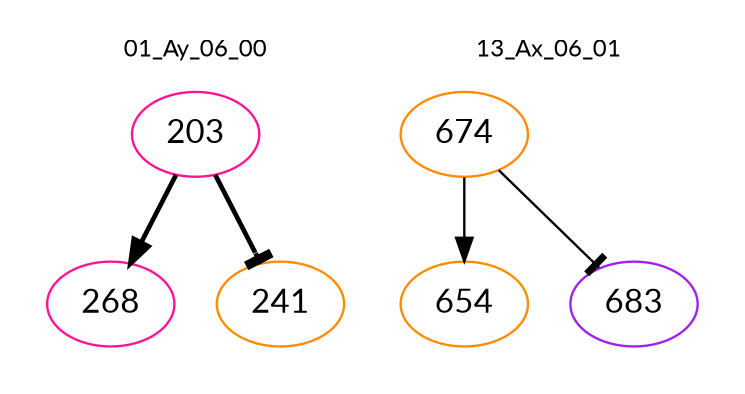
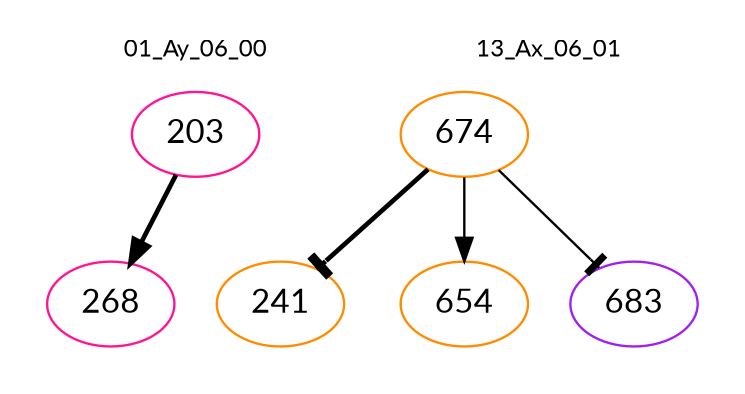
edge "203" -> "241": now "674" -> "241"
